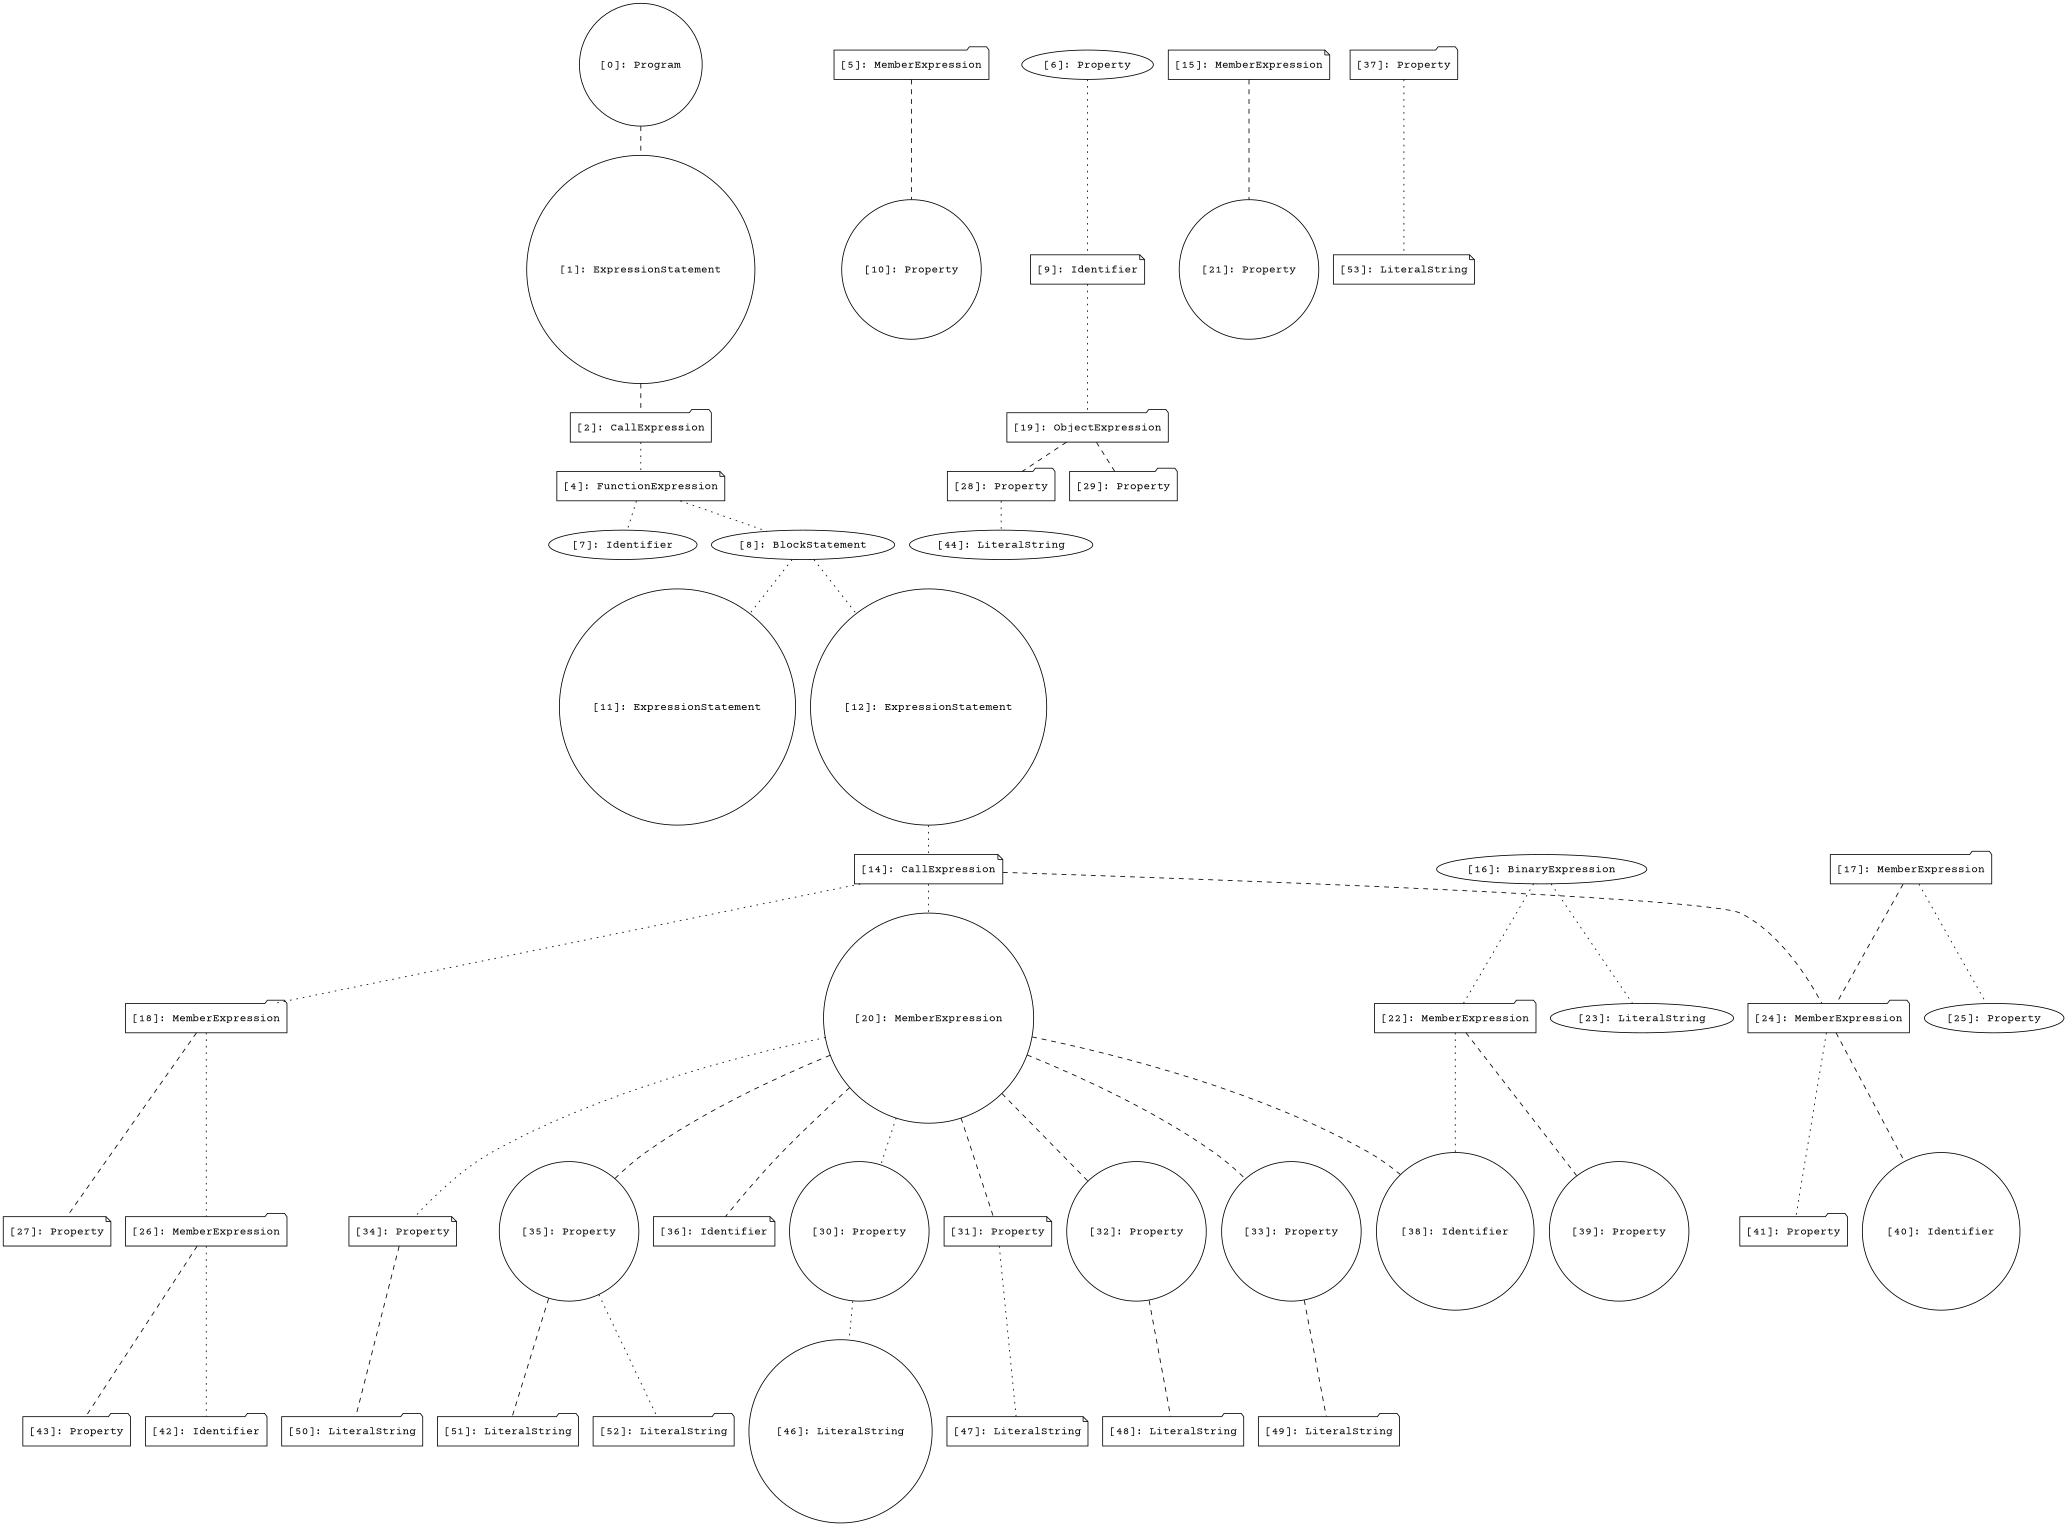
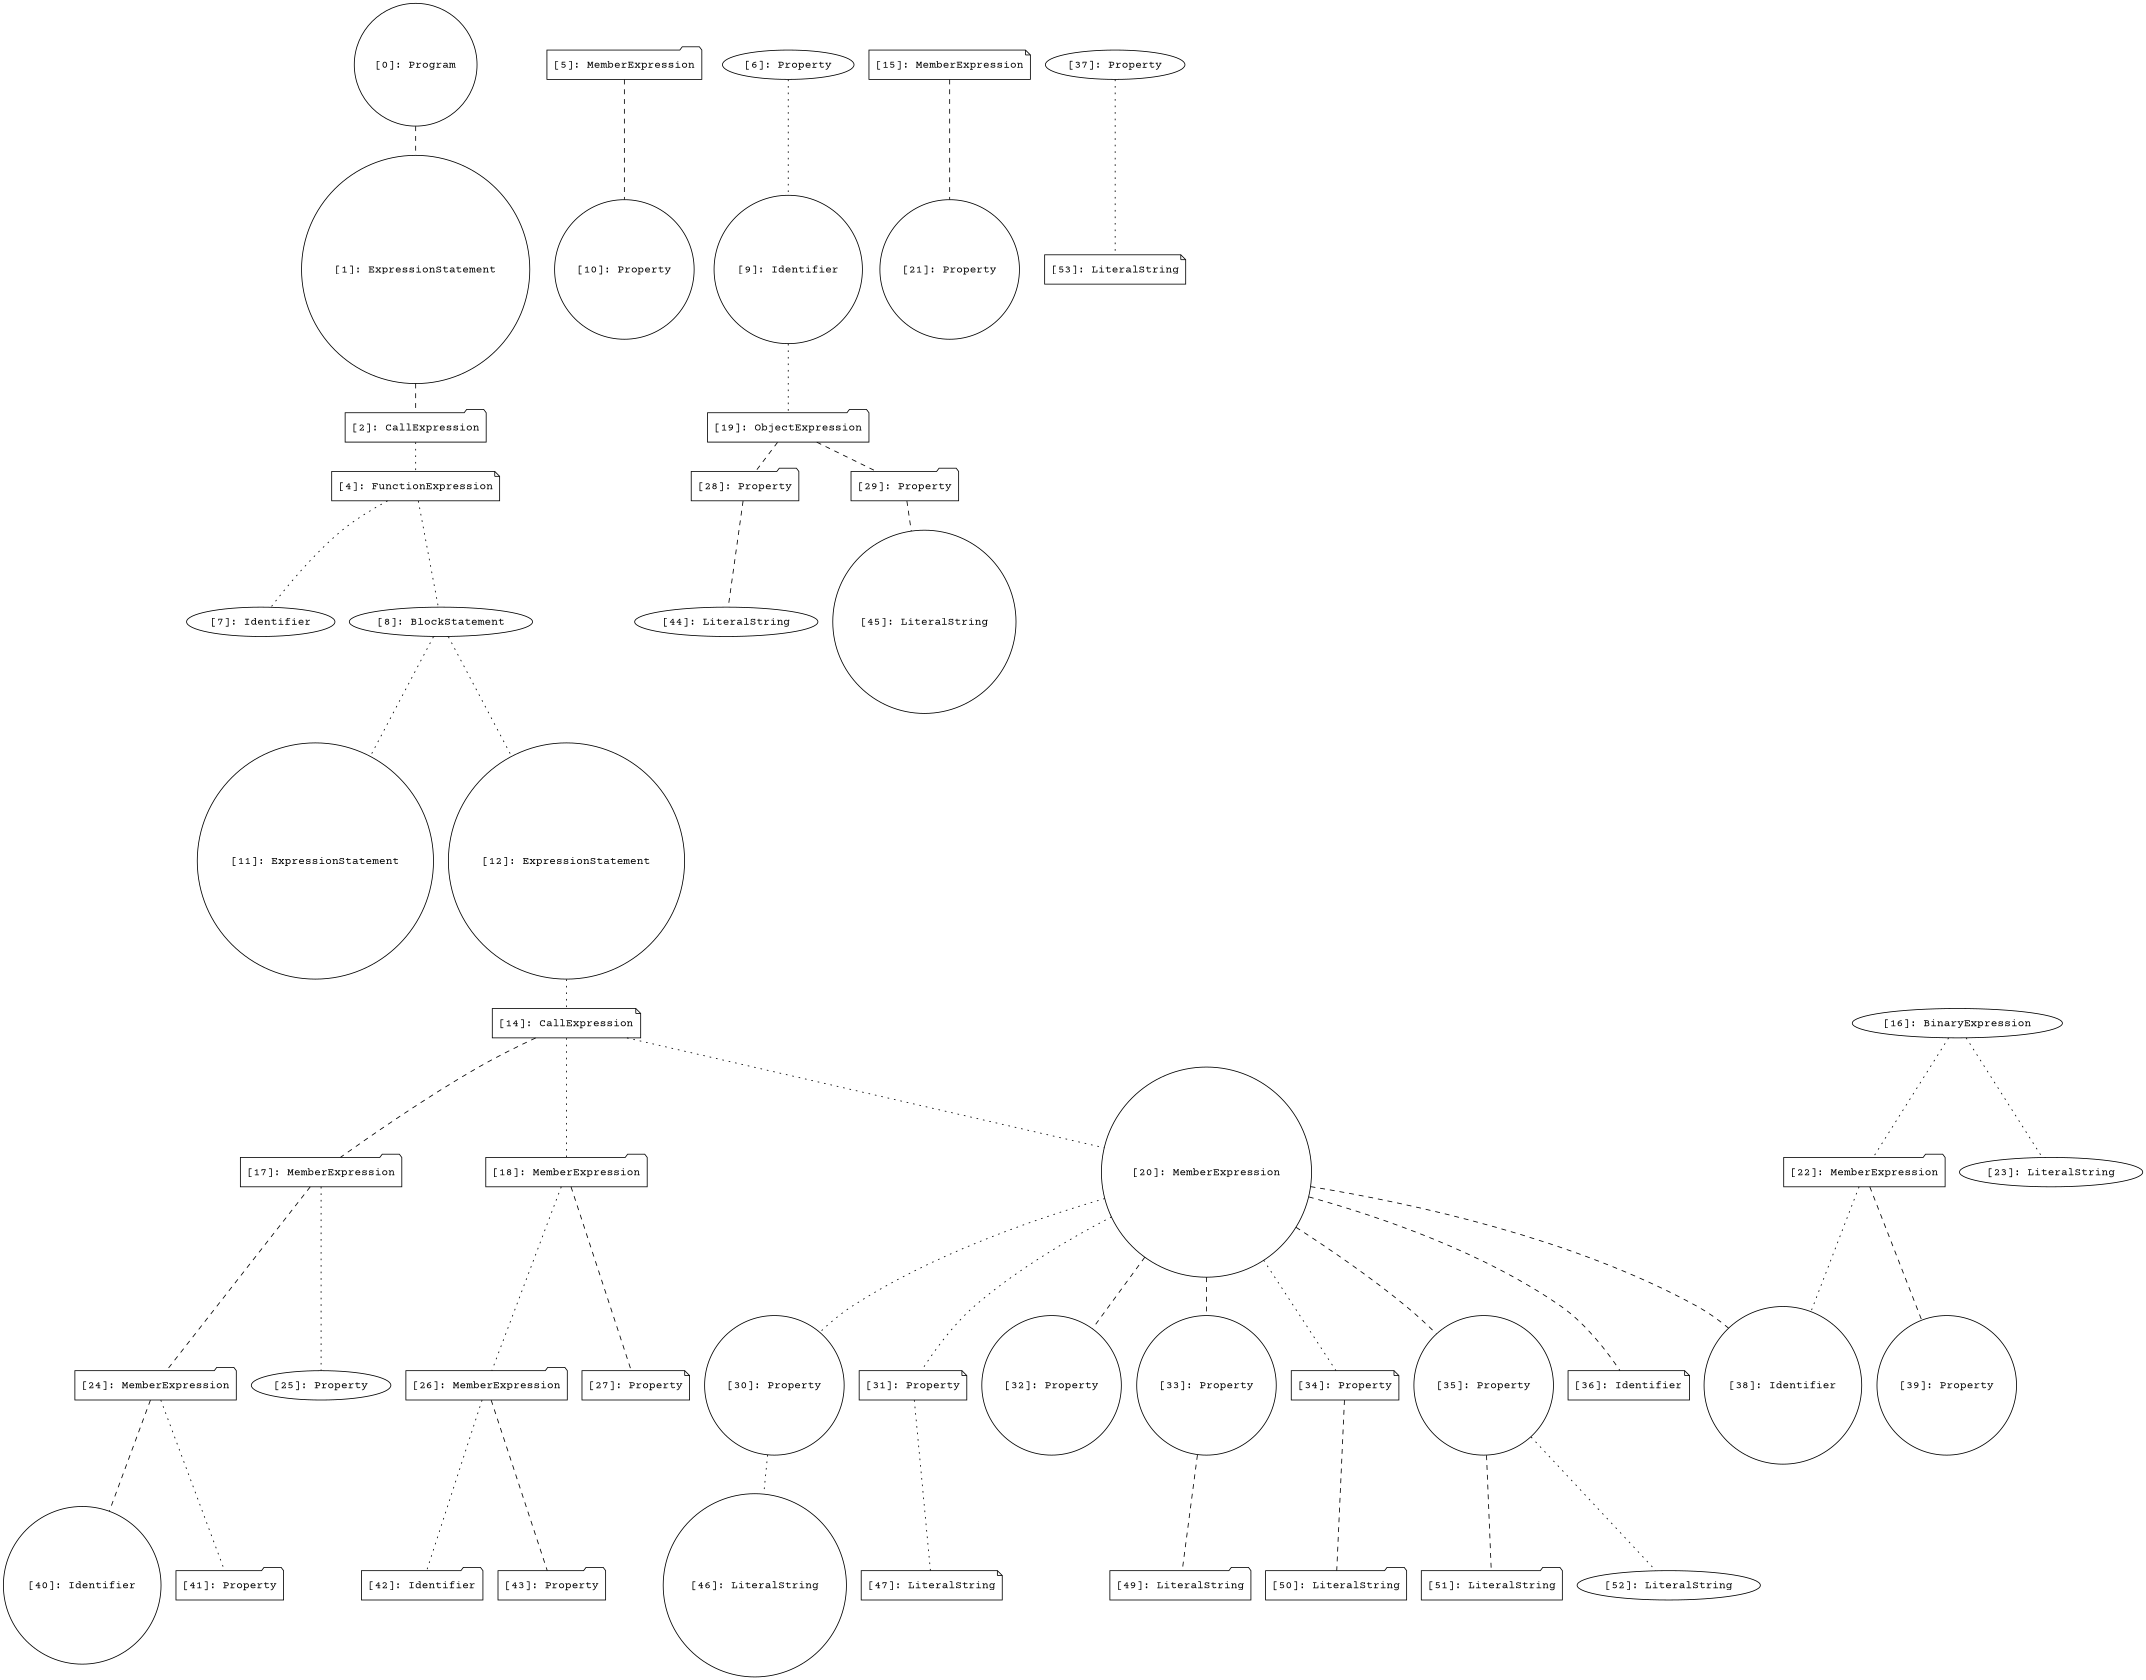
node "[37]: Property": shape folder -> ellipse
node "[9]: Identifier": shape note -> circle
edge "[28]: Property" -- "[44]: LiteralString": style dotted -> dashed
node "[45]: LiteralString": added
edge "[14]: CallExpression" -- "[24]: MemberExpression": now "[14]: CallExpression" -- "[17]: MemberExpression"
edge "[20]: MemberExpression" -- "[31]: Property": style dashed -> dotted
node "[52]: LiteralString": shape folder -> ellipse
node "[48]: LiteralString": removed
